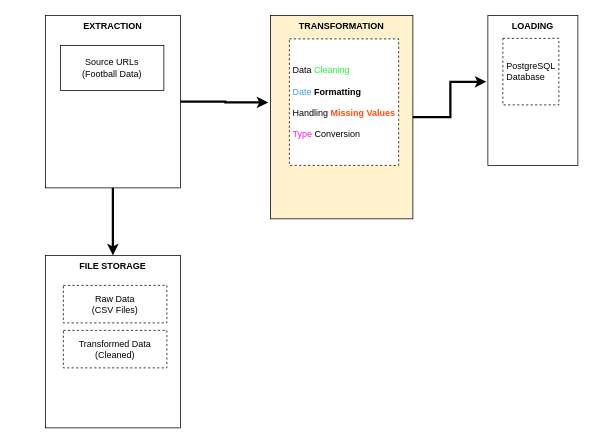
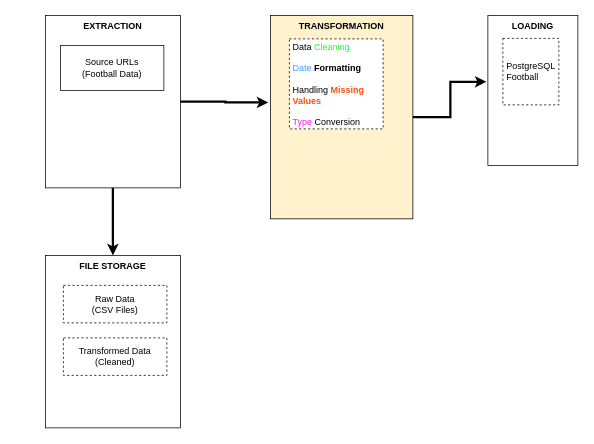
node "PostgreSQL Database": label "PostgreSQL Database" -> "PostgreSQL Football"
node "Data Cleaning Date Formatting Handling Missing Values Type Conversion": size 109x126 -> 94x90
node "Transformed Data (Cleaned)": moved (115, 349) -> (115, 357)
